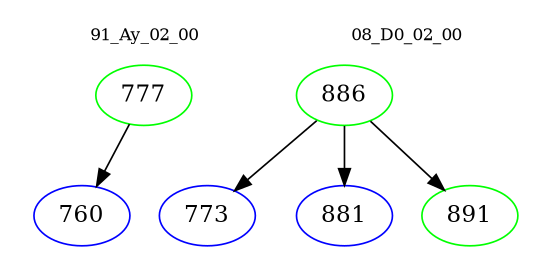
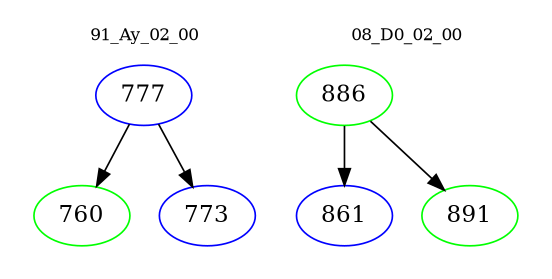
node "777": color green -> blue
edge "886" -> "773": now "777" -> "773"
node "760": color blue -> green
node "881": label "881" -> "861"
